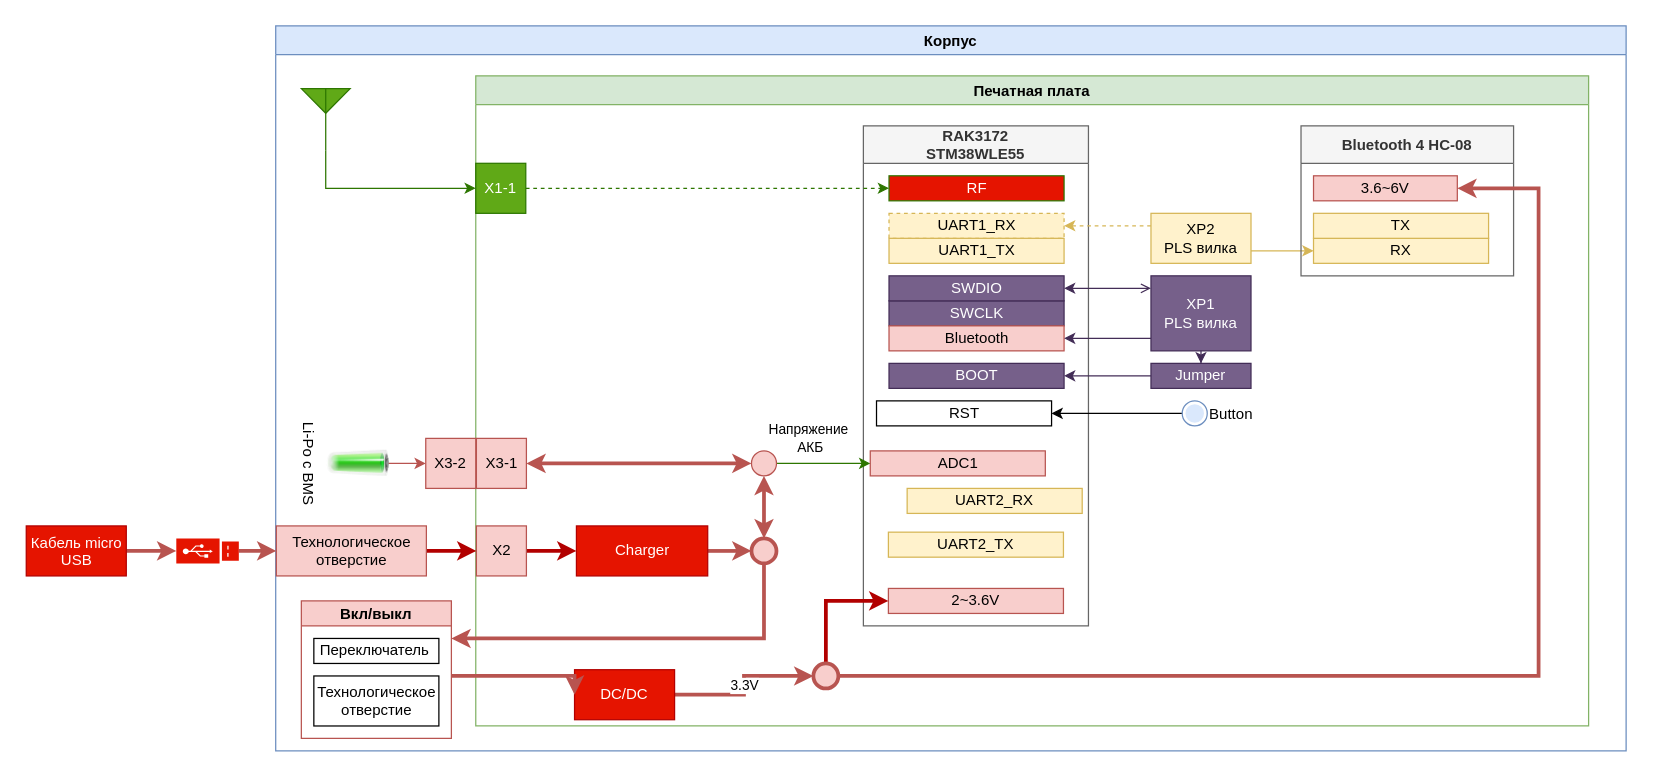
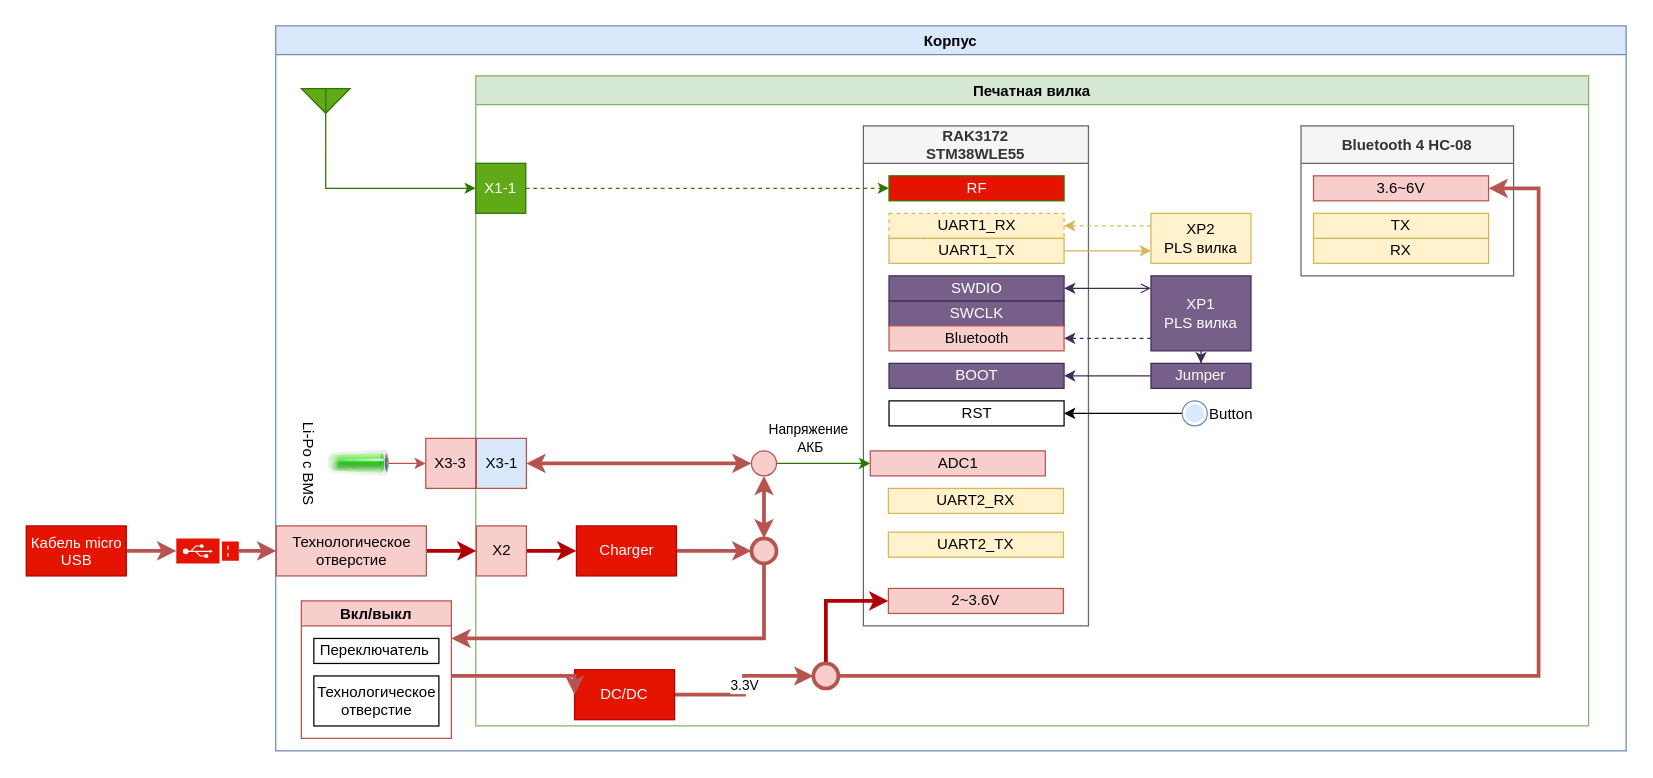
node "Печатная плата": label "Печатная плата" -> "Печатная вилка"
node "3.6~6V": size 144x25 -> 175x25
edge "UART1_TX" -> "XP2 PLS вилка": added
edge "XP2 PLS вилка" -> "RX": removed
edge "XP1 PLS вилка" -> "Bluetooth": style solid -> dashed
node "RST": moved (964, 413) -> (976, 413)
node "X3-2": label "X3-2" -> "X3-3"
node "X3-1": fillcolor #f8cecc -> #dae8fc
node "UART2_RX": moved (994, 501) -> (976, 501)
node "Charger": size 131x50 -> 100x50
